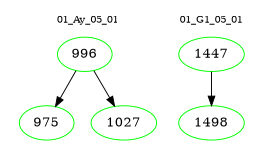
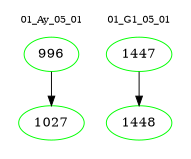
node "975": removed
node "1498": label "1498" -> "1448"
